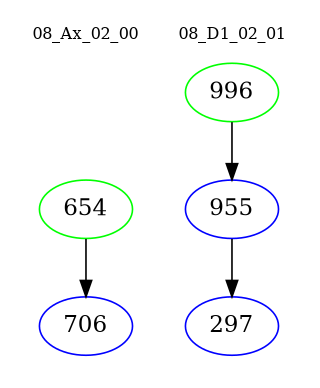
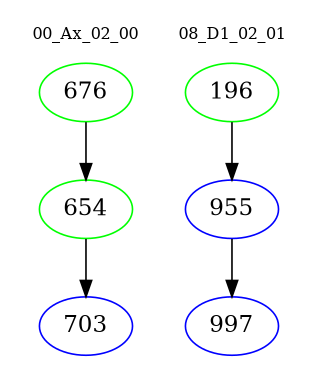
cluster "08_Ax_02_00": label "08_Ax_02_00" -> "00_Ax_02_00"
node "676": added
node "996": label "996" -> "196"
node "706": label "706" -> "703"
node "297": label "297" -> "997"
